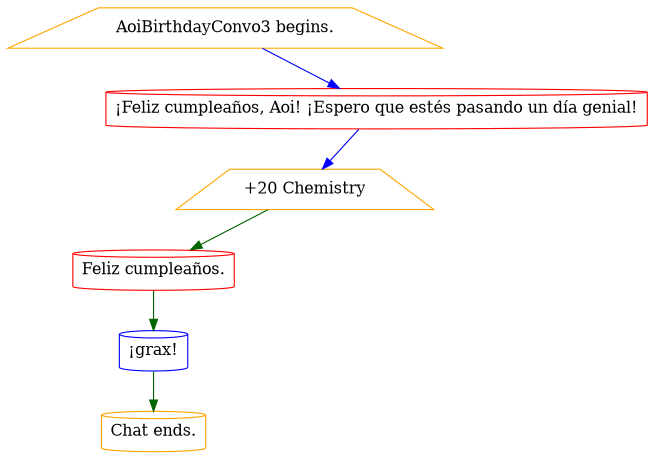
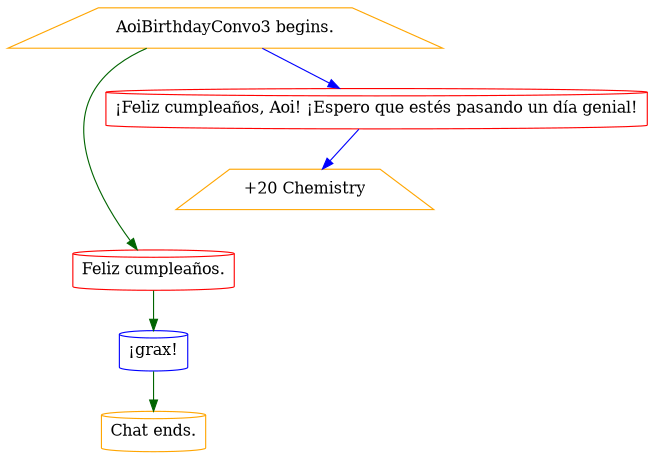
edge "+20 Chemistry" -> "Feliz cumpleaños.": now "AoiBirthdayConvo3 begins." -> "Feliz cumpleaños."
